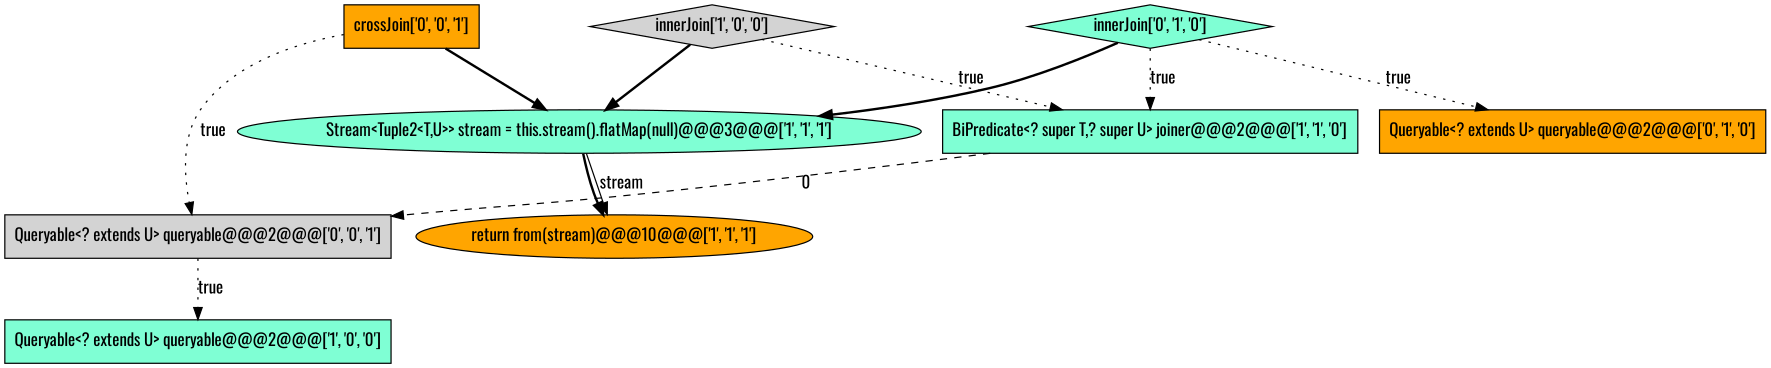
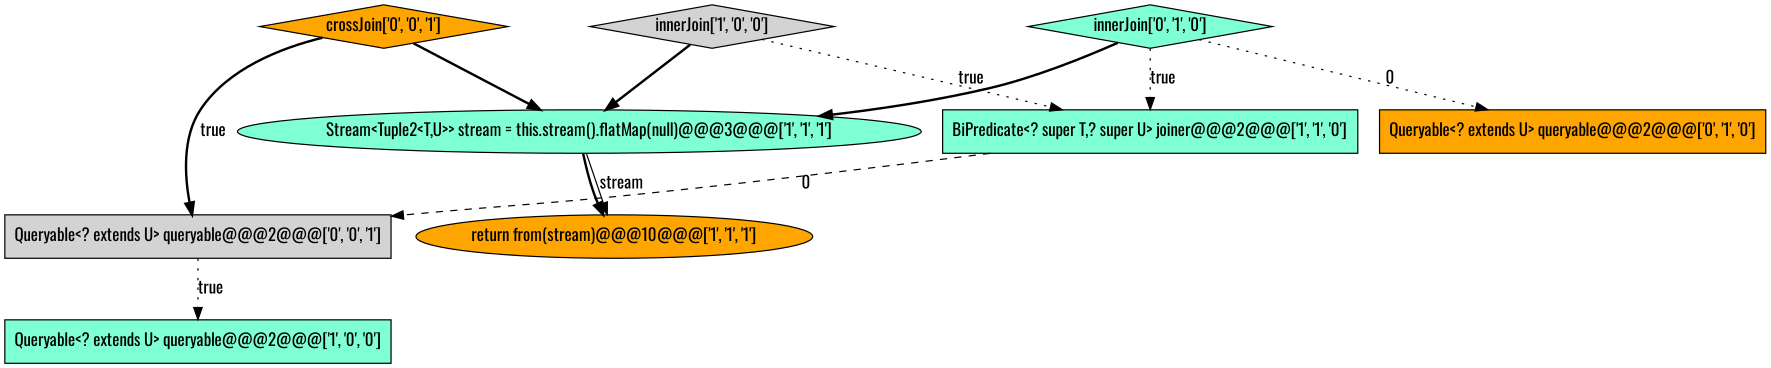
node "crossJoin['0', '0', '1']": shape box -> diamond
edge "innerJoin['0', '1', '0']" -> "Queryable<? extends U> queryable@@@2@@@['0', '1', '0']": label "true" -> "0"
edge "crossJoin['0', '0', '1']" -> "Queryable<? extends U> queryable@@@2@@@['0', '0', '1']": style dotted -> bold
